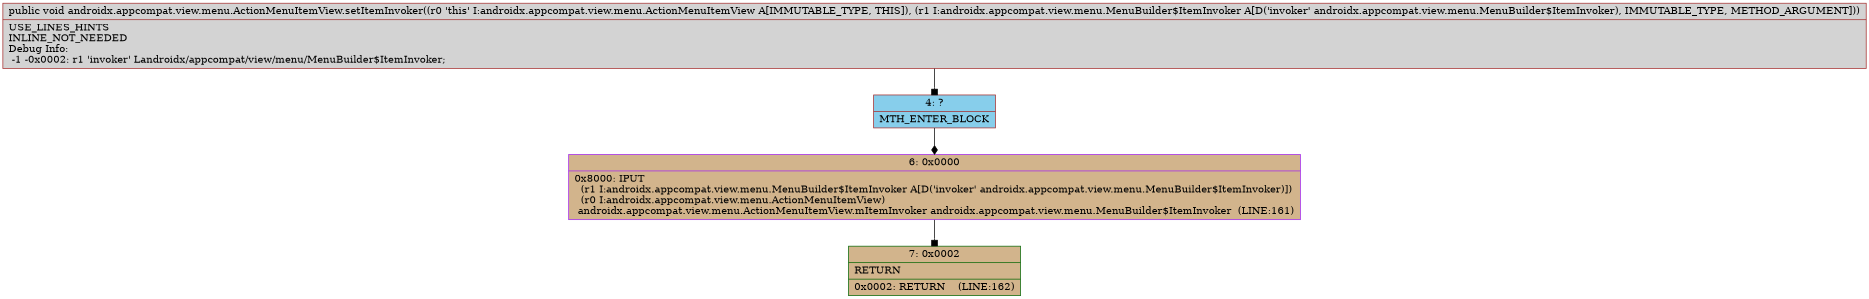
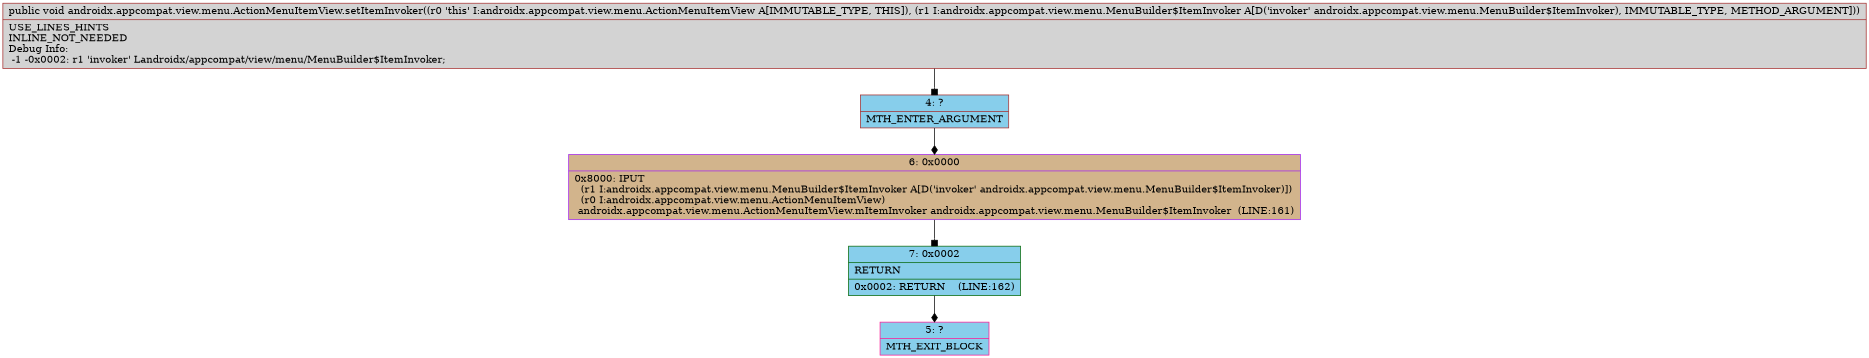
node "4: ?": text "MTH_ENTER_BLOCK" -> "MTH_ENTER_ARGUMENT"
node "7: 0x0002": fillcolor tan -> skyblue
node "5: ?": added
